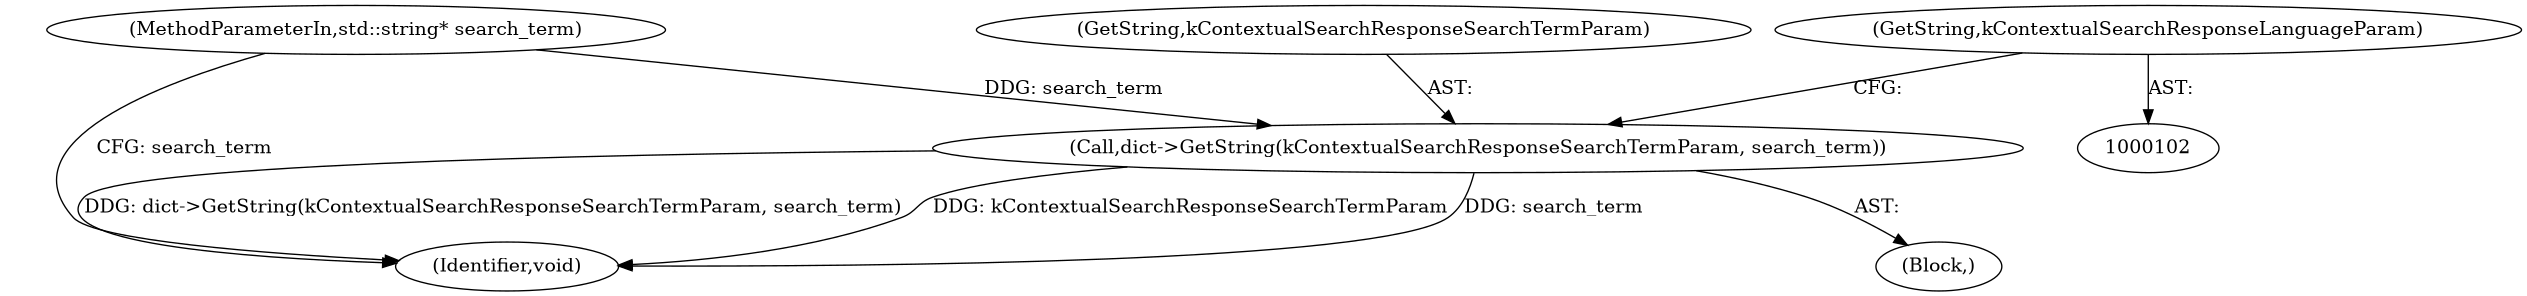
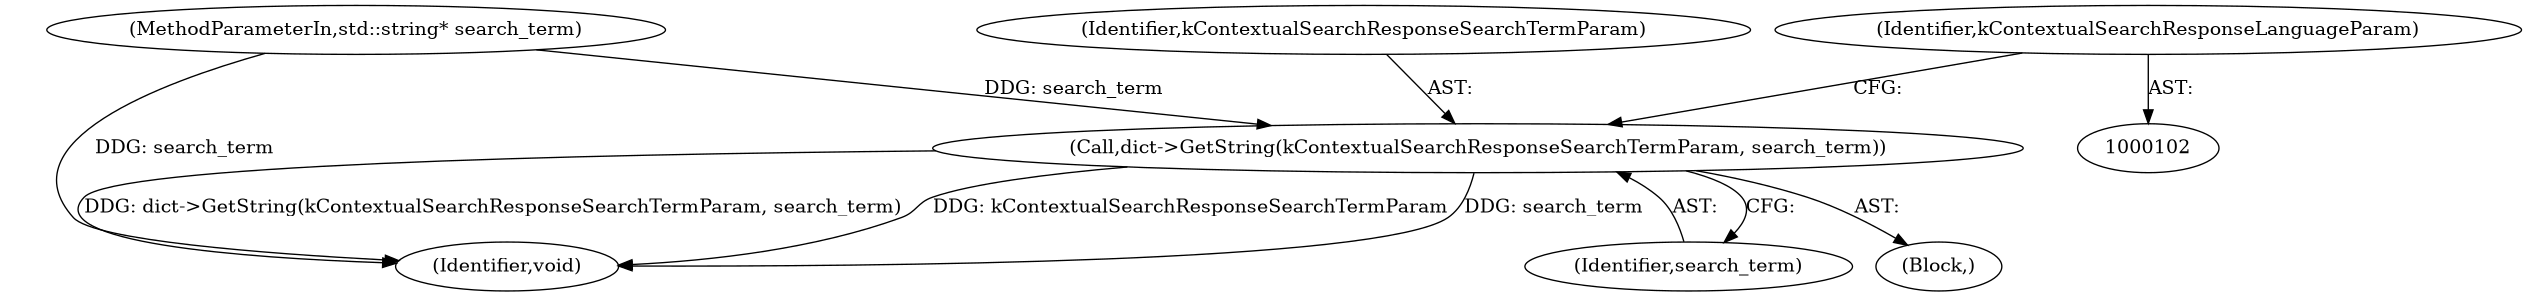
node "(GetString,kContextualSearchResponseSearchTermParam)": label "(GetString,kContextualSearchResponseSearchTermParam)" -> "(Identifier,kContextualSearchResponseSearchTermParam)"
node "(GetString,kContextualSearchResponseLanguageParam)": label "(GetString,kContextualSearchResponseLanguageParam)" -> "(Identifier,kContextualSearchResponseLanguageParam)"
edge "(MethodParameterIn,std::string* search_term)" -> "(Identifier,void)": label "CFG: search_term" -> "DDG: search_term"
node "(Identifier,search_term)": added
